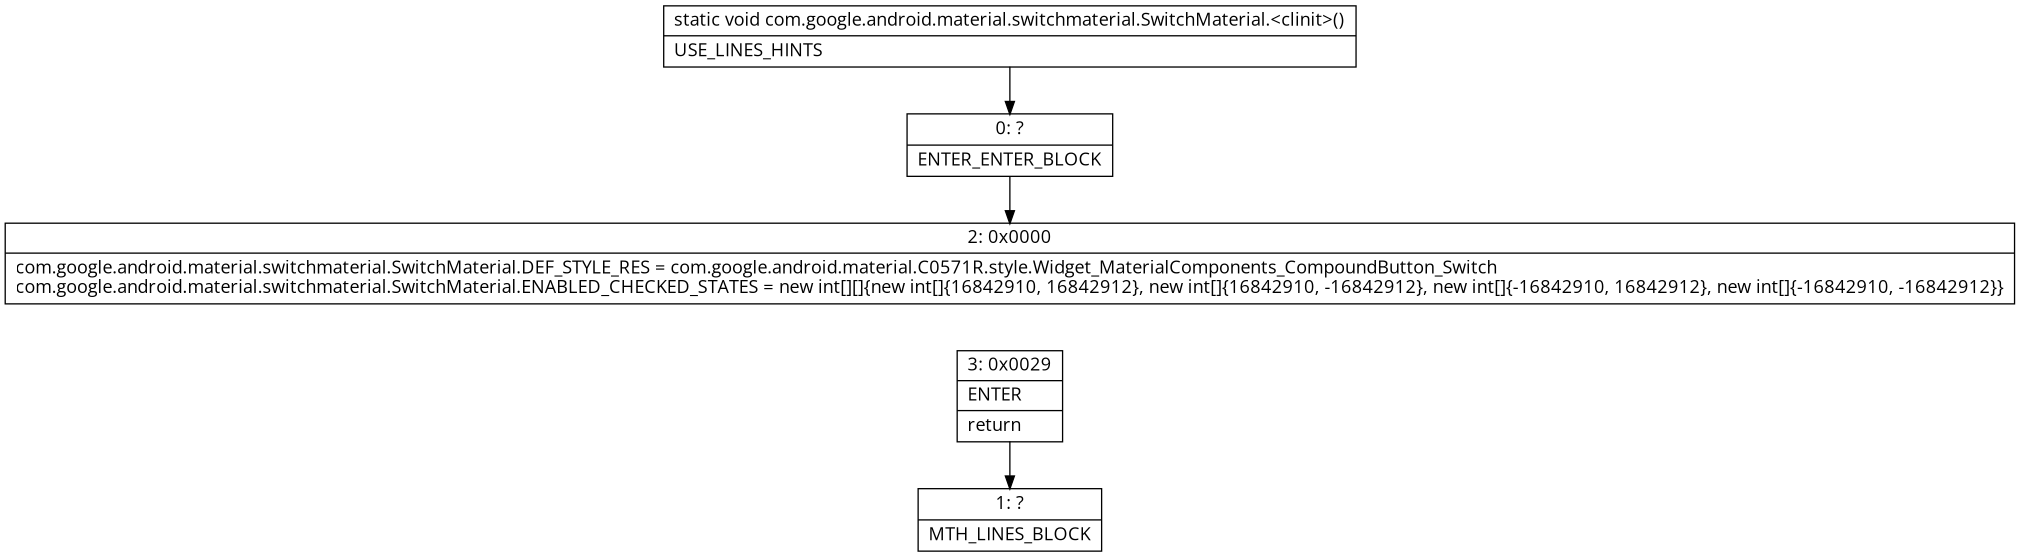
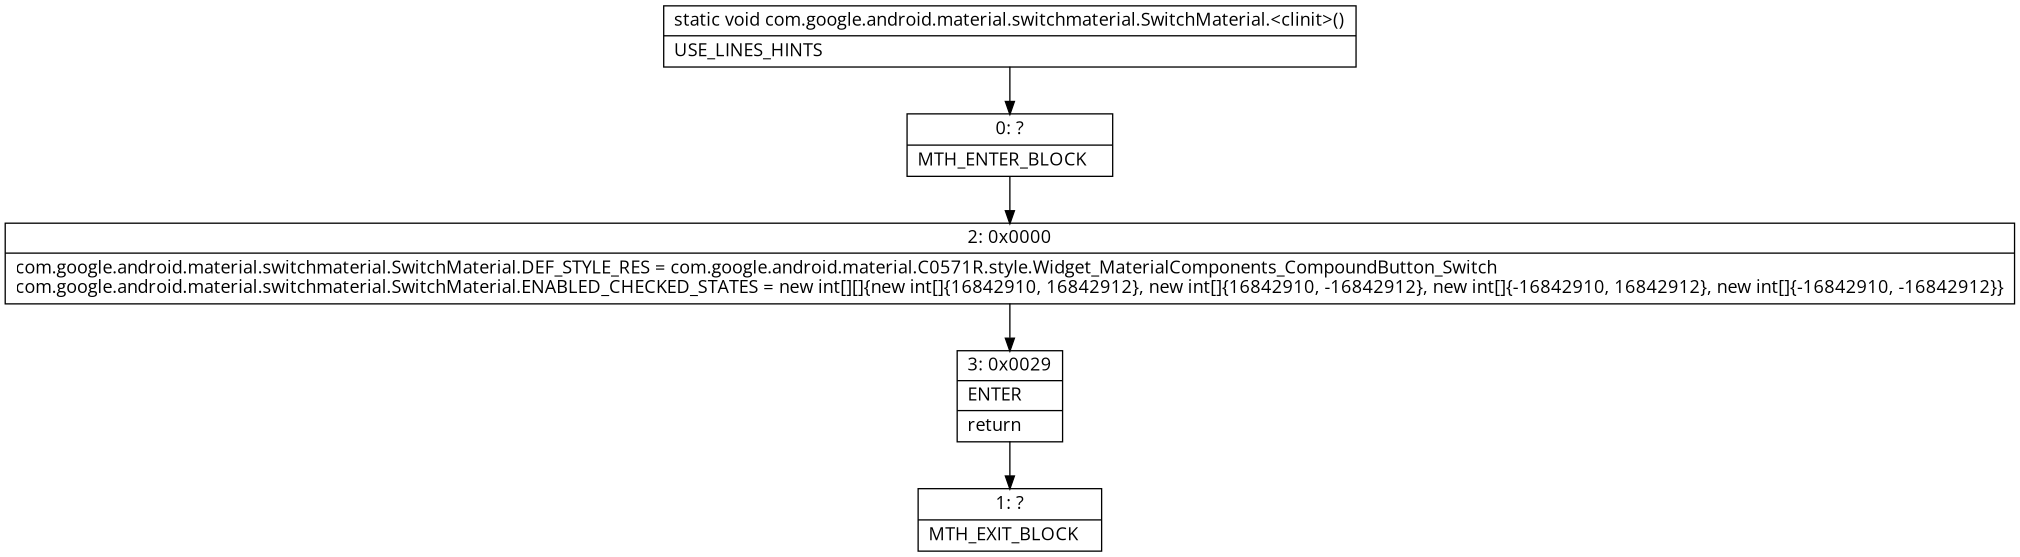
node "0: ?": text "ENTER_ENTER_BLOCK" -> "MTH_ENTER_BLOCK"
edge "2: 0x0000" -> "3: 0x0029": added
node "1: ?": text "MTH_LINES_BLOCK" -> "MTH_EXIT_BLOCK"
